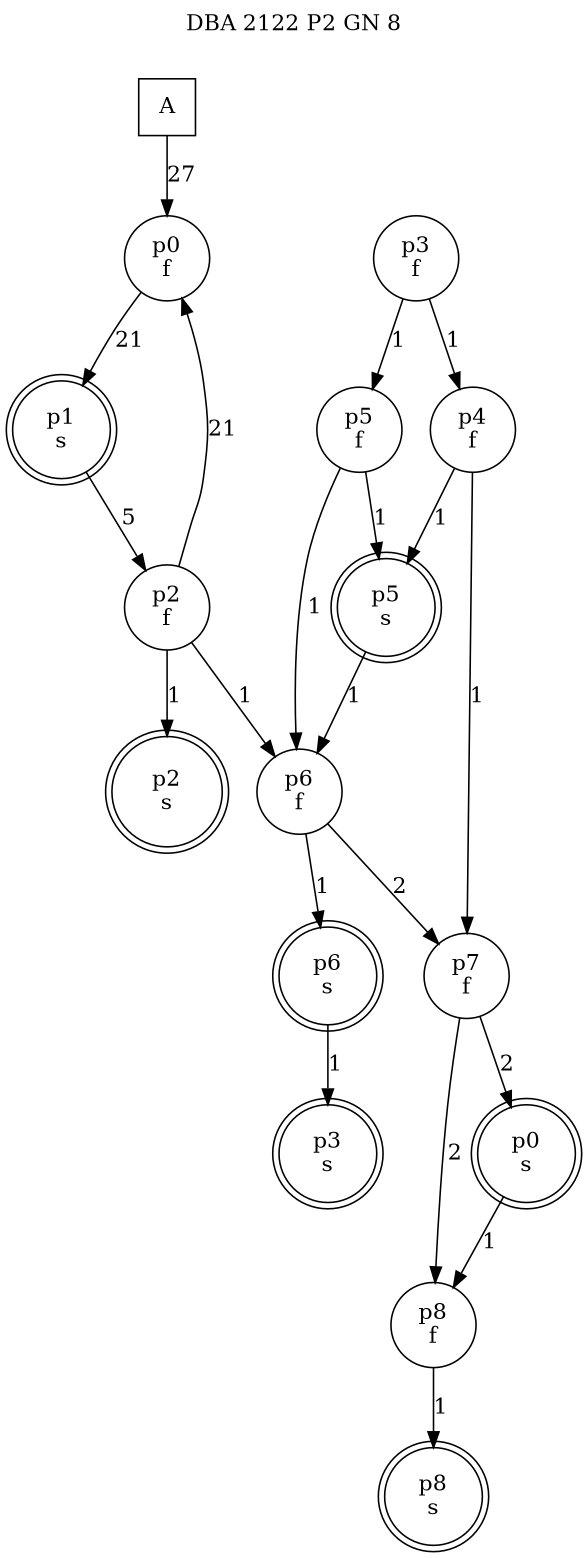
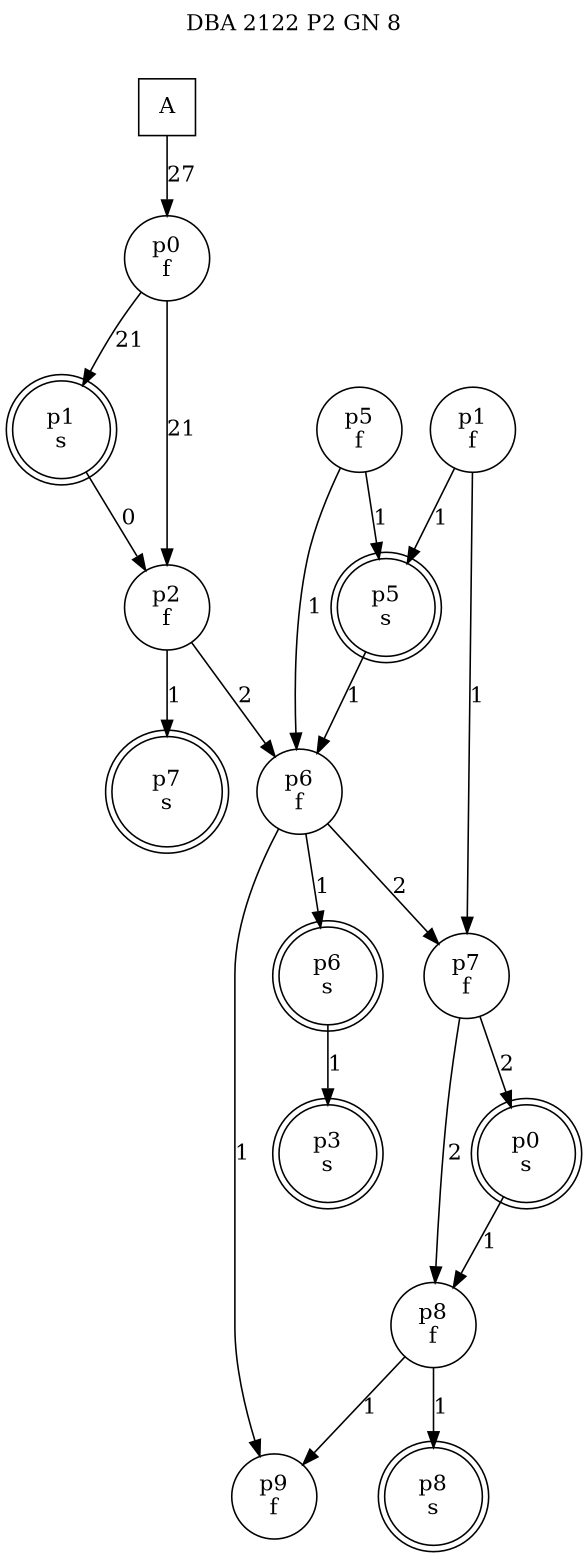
node "p3 f": removed
node "p4 f": label "p4 f" -> "p1 f"
edge "p2 f" -> "p0 f": reversed
edge "p1 s" -> "p2 f": label "5" -> "0"
edge "p2 f" -> "p6 f": label "1" -> "2"
node "p2 s": label "p2 s" -> "p7 s"
node "p9 f": added
